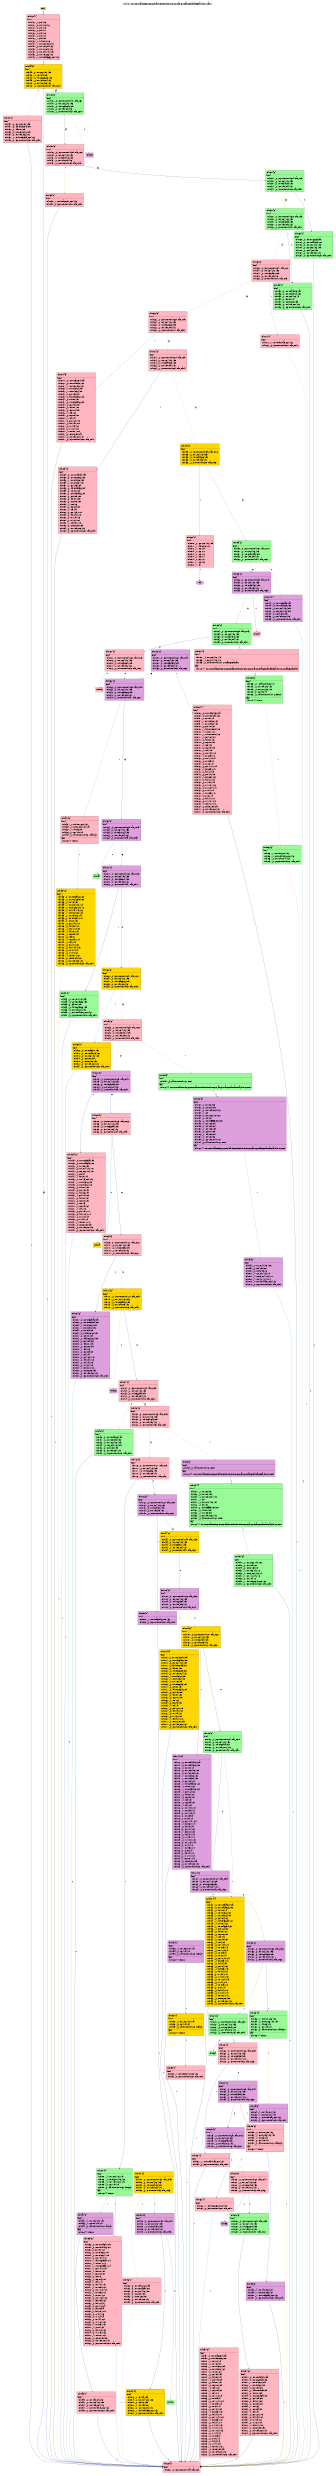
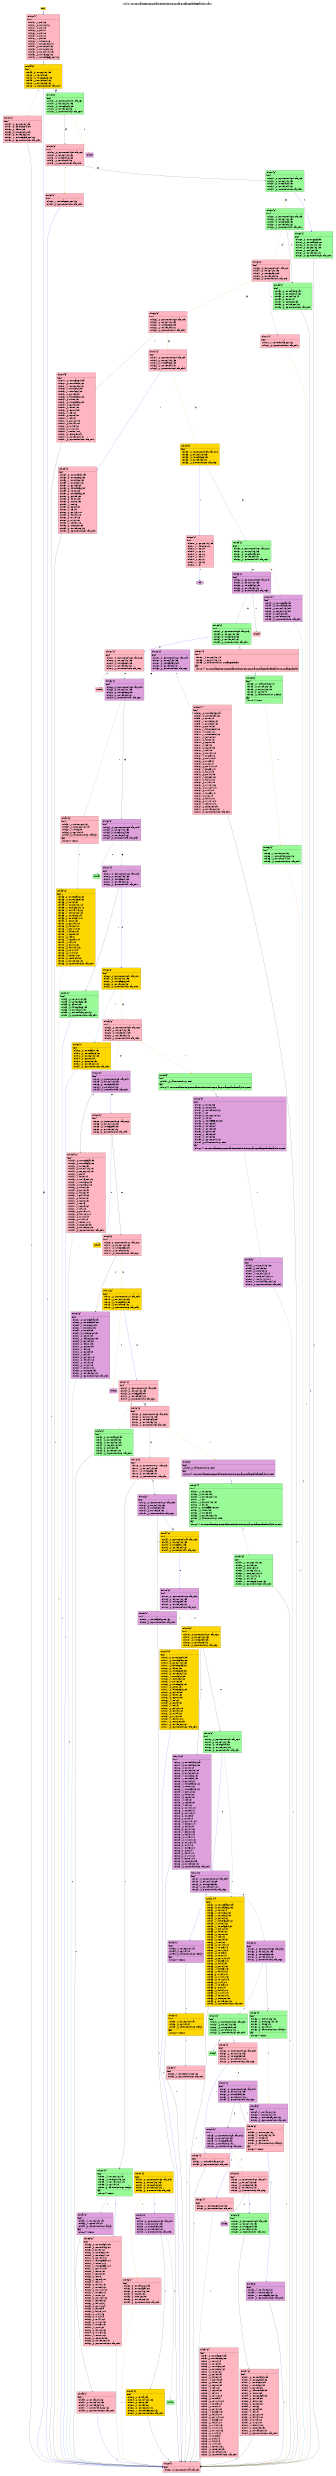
edge "0x401814 [28]" -> "0x401a27 [144]": now "0x401814 [28]" -> "0x401fb6 [12]"
